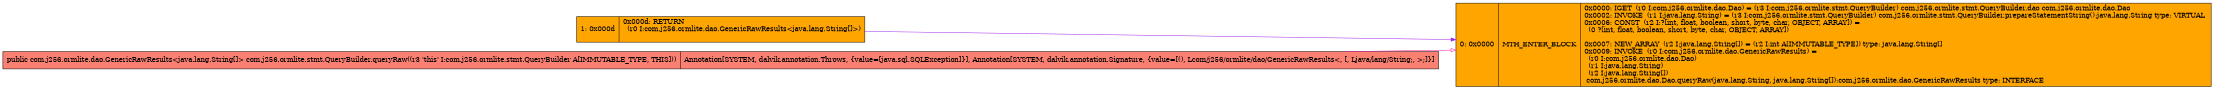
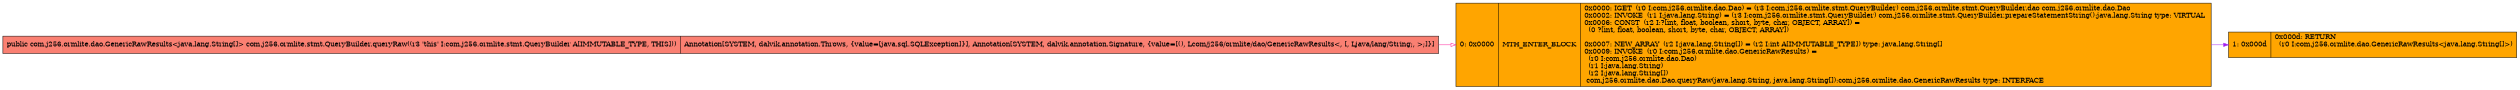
edge "1: 0x000d" -> "0: 0x0000": reversed
